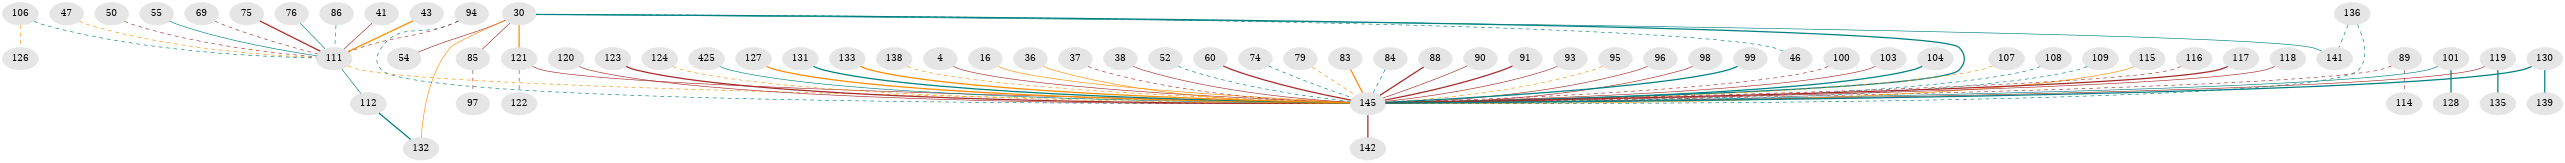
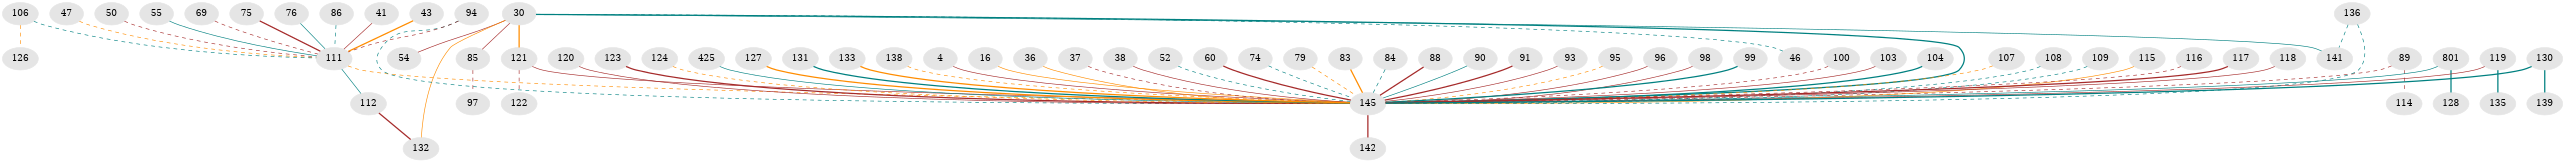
node "101": label "101" -> "801"
edge "90" -- "145": color brown -> teal
edge "112" -- "132": color teal -> brown
